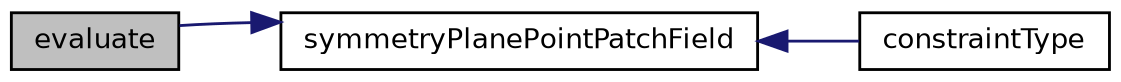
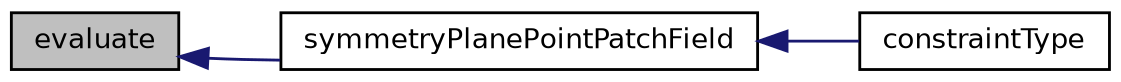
edge "evaluate" -> "symmetryPlanePointPatchField": reversed
